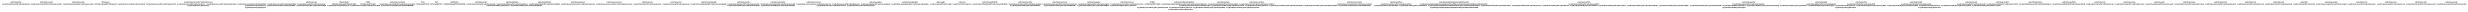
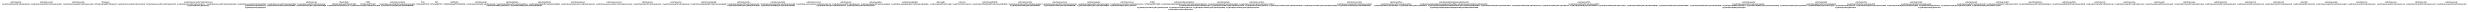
node "org.springframework.samples.petclinic.owner.Pet.getVisits": added
